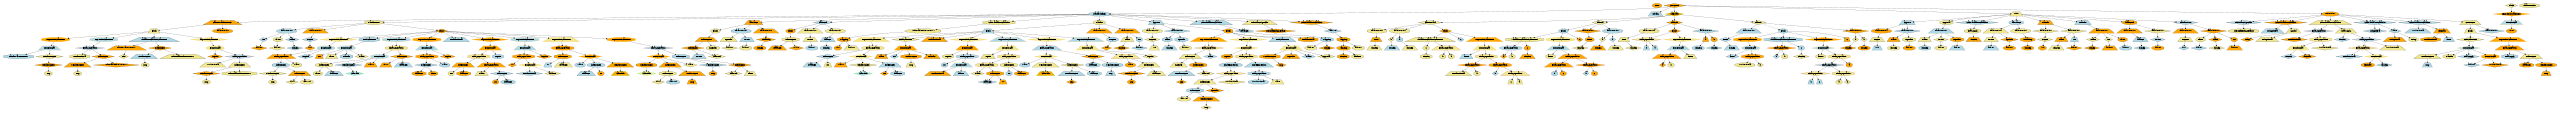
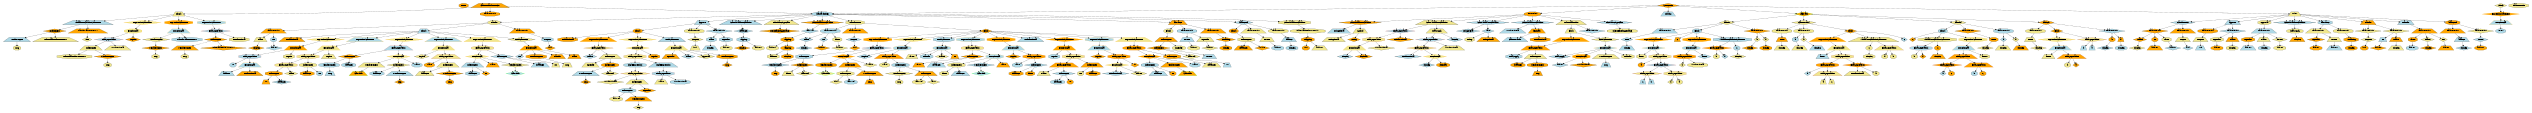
edge "StandardToken" -> "claimReward_re_ent31": reversed
node "constructor": label "constructor" -> "redeemableEther"
node "revert": fillcolor orange -> lightblue
node "uint8": label "uint8" -> "claimReward8"
